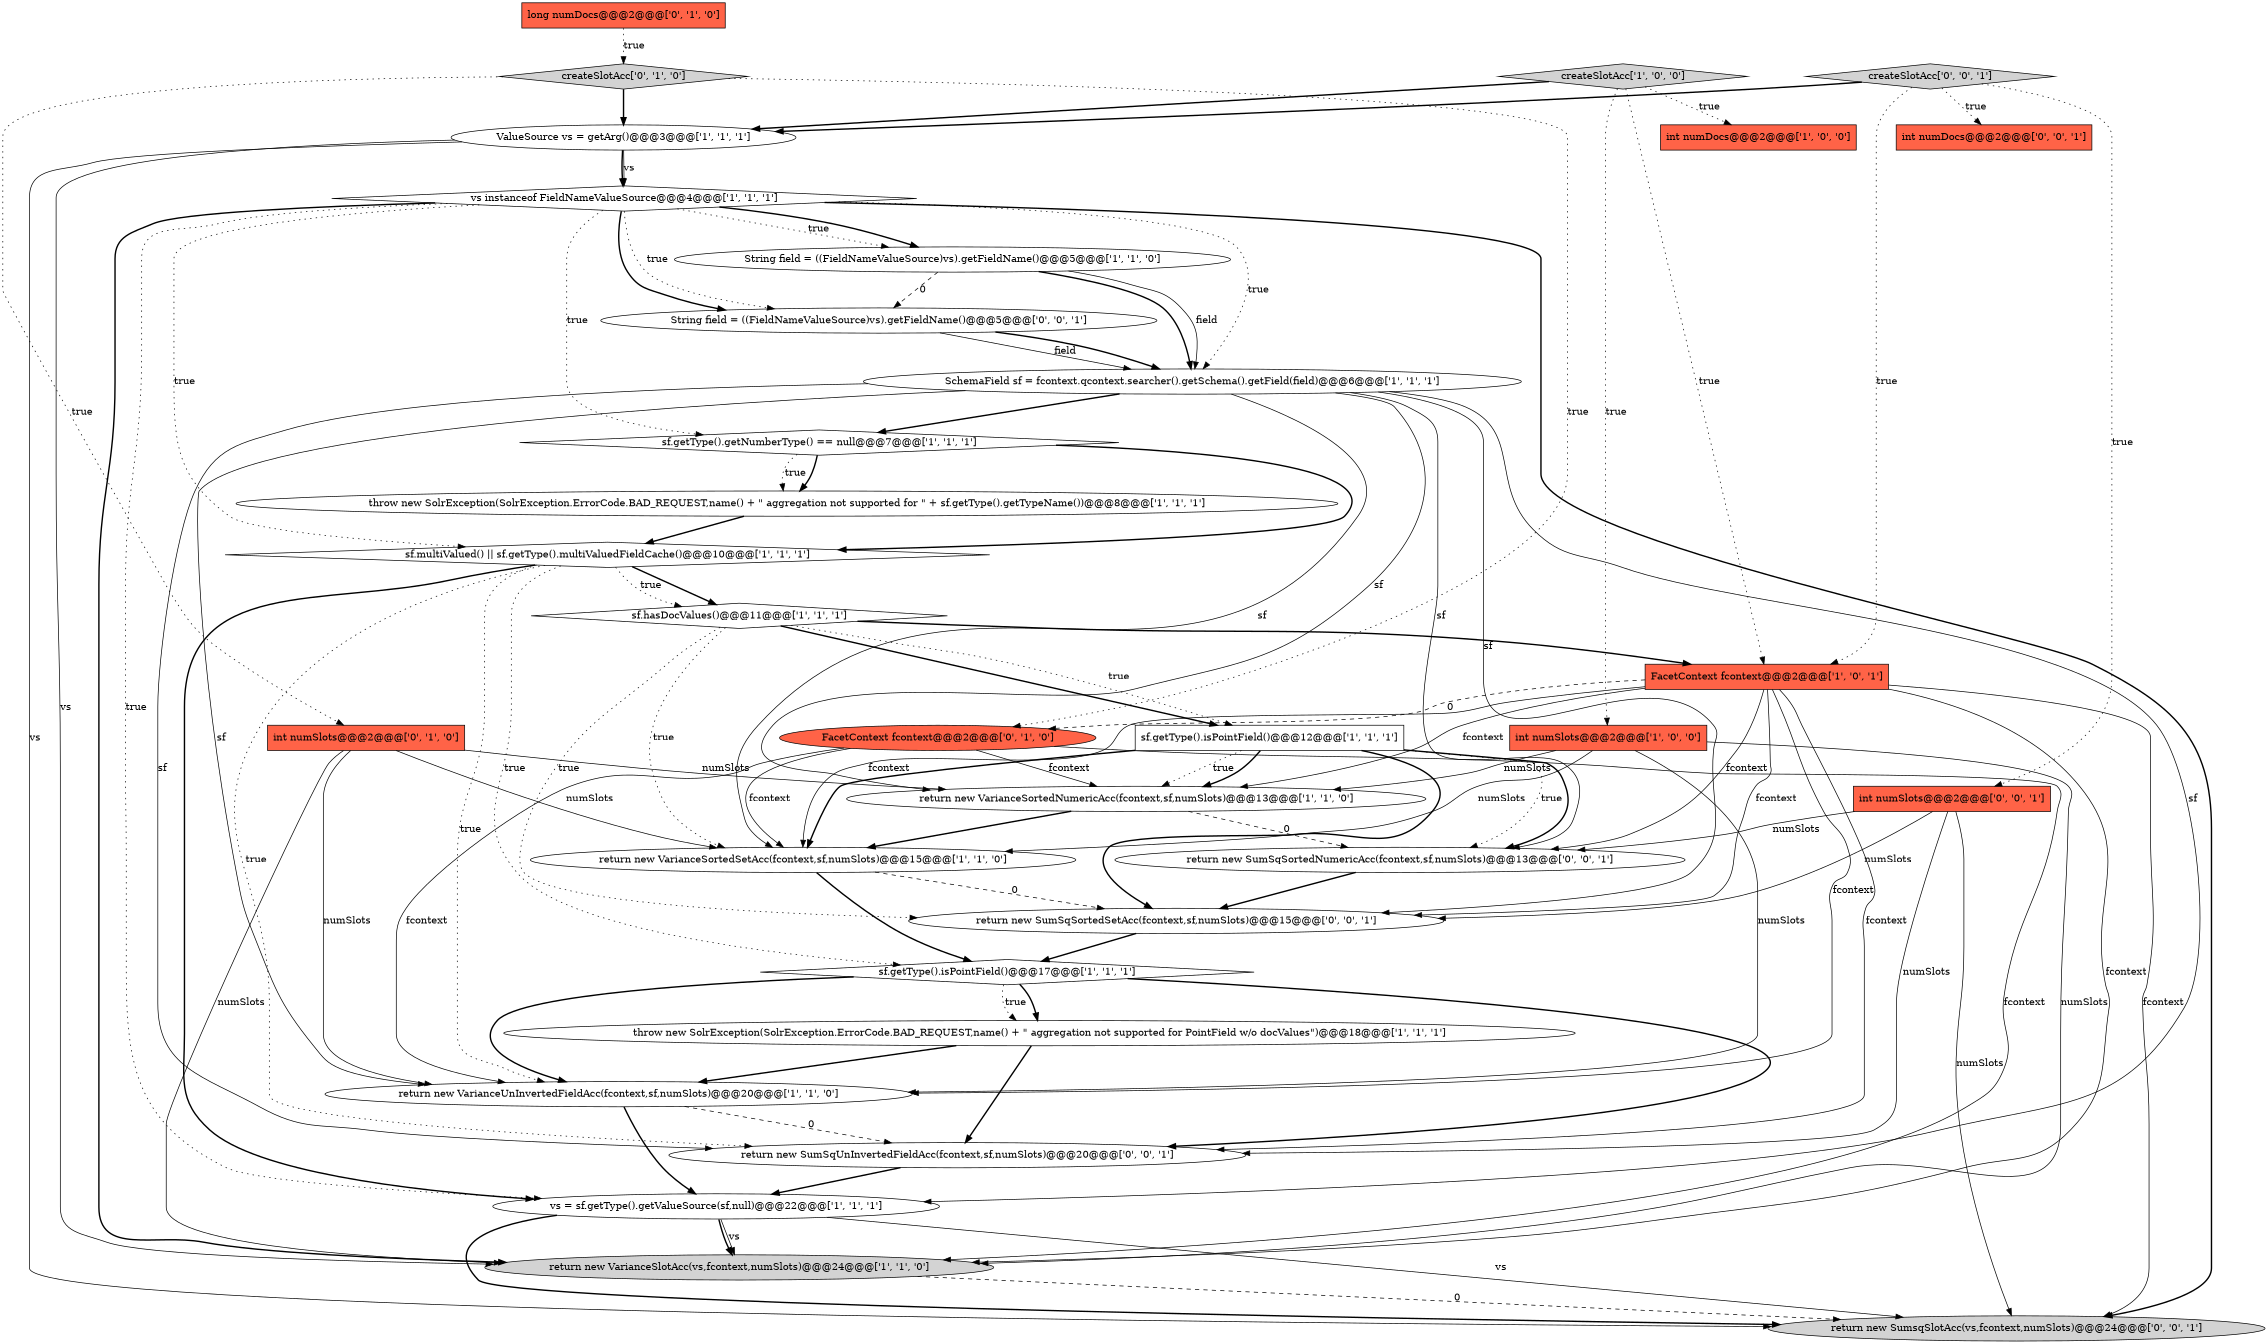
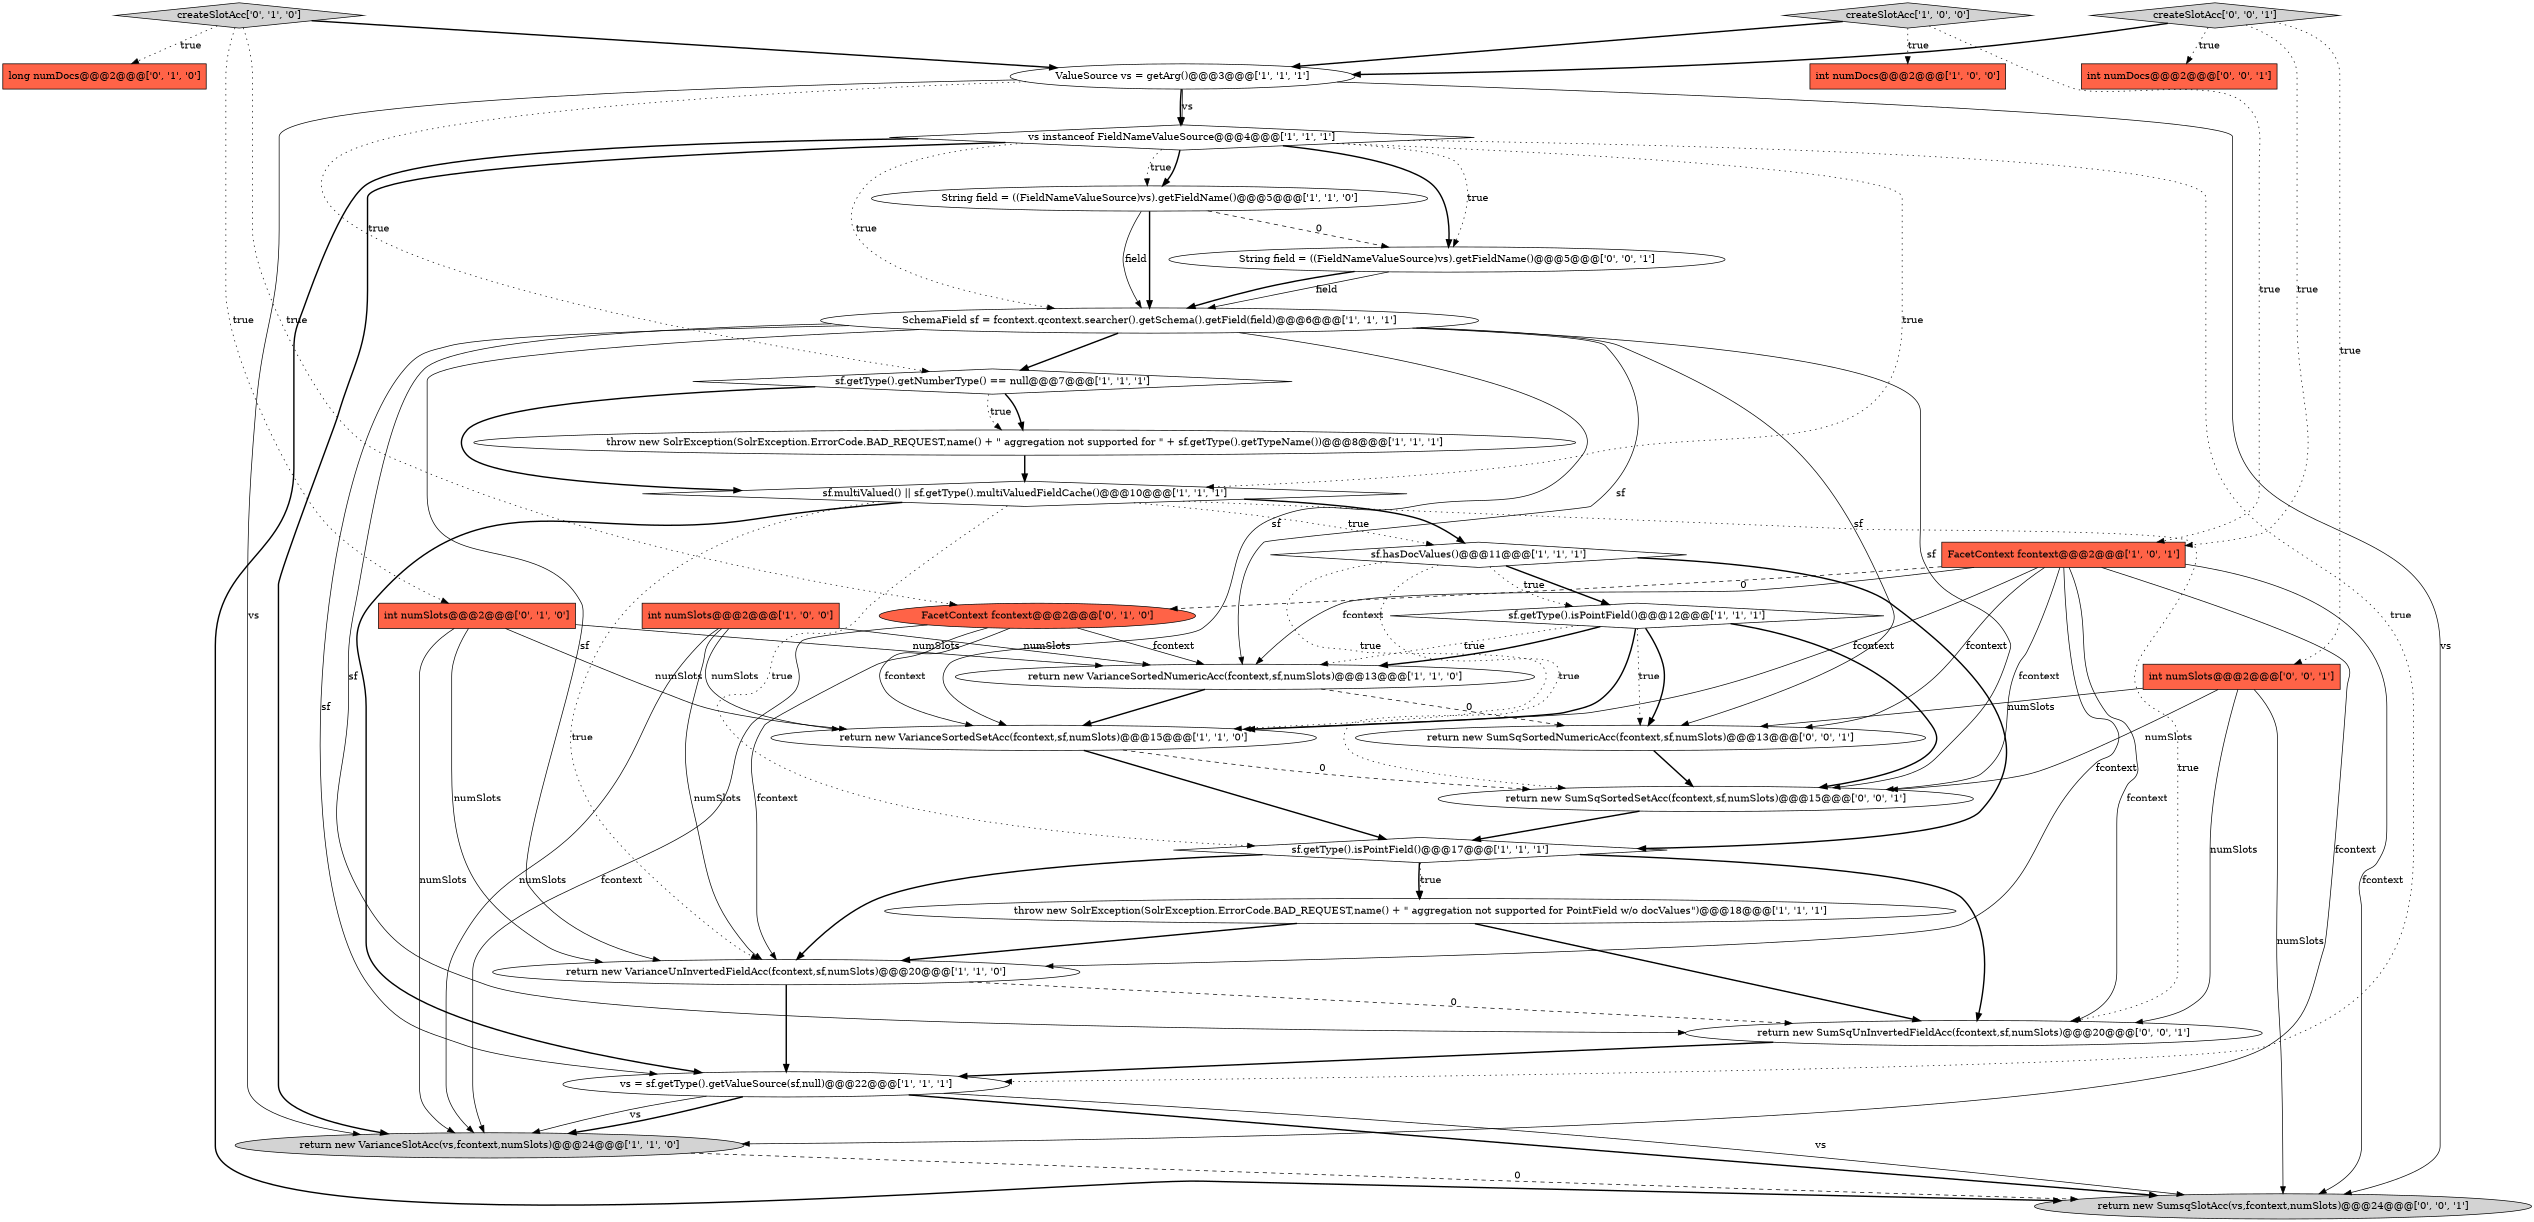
edge "long numDocs@@@2@@@['0', '1', '0']" -> "createSlotAcc['0', '1', '0']": reversed
edge "vs instanceof FieldNameValueSource@@@4@@@['1', '1', '1']" -> "sf.getType().getNumberType() == null@@@7@@@['1', '1', '1']": now "ValueSource vs = getArg()@@@3@@@['1', '1', '1']" -> "sf.getType().getNumberType() == null@@@7@@@['1', '1', '1']"
edge "createSlotAcc['1', '0', '0']" -> "int numSlots@@@2@@@['1', '0', '0']": removed, label "true"
edge "sf.hasDocValues()@@@11@@@['1', '1', '1']" -> "FacetContext fcontext@@@2@@@['1', '0', '1']": now "sf.hasDocValues()@@@11@@@['1', '1', '1']" -> "sf.getType().isPointField()@@@17@@@['1', '1', '1']"
node "sf.getType().isPointField()@@@12@@@['1', '1', '1']": shape box -> diamond
